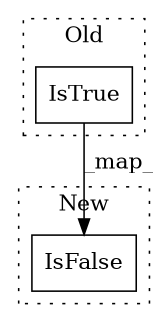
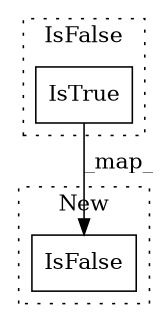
cluster "Old": label "Old" -> "IsFalse"
